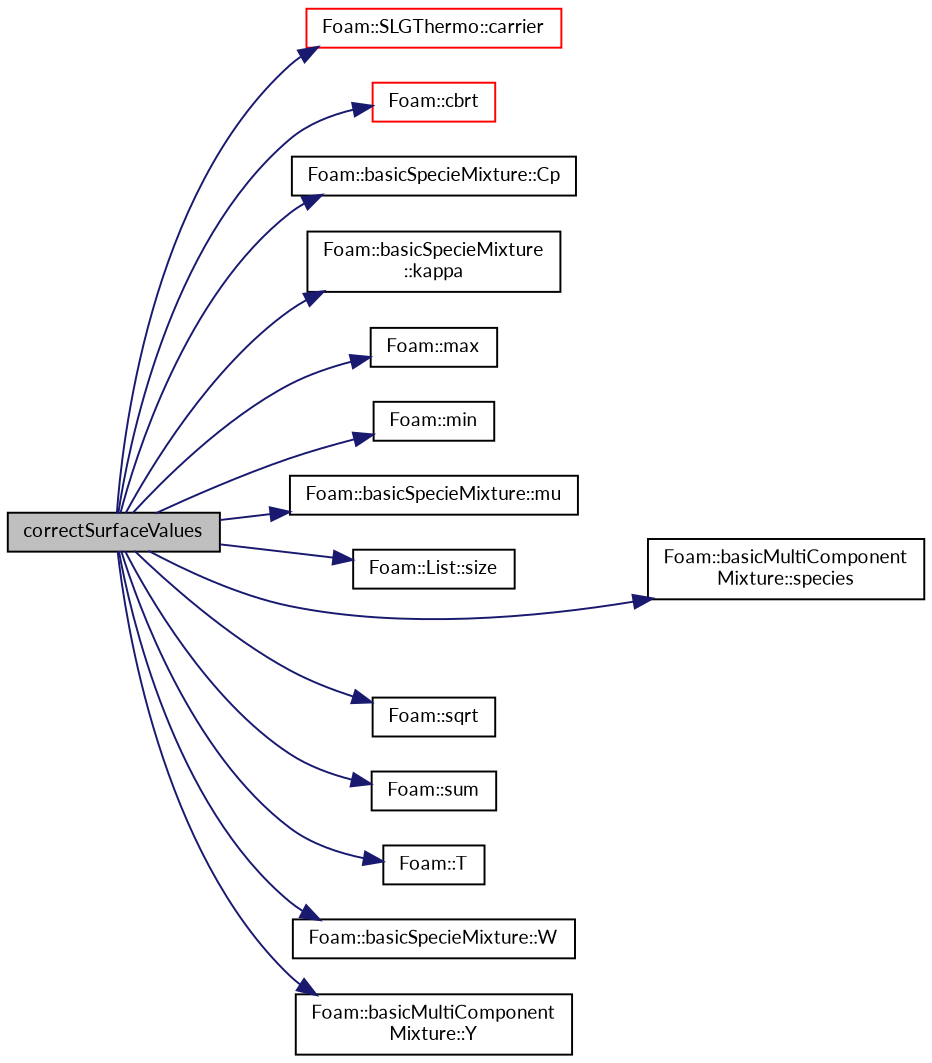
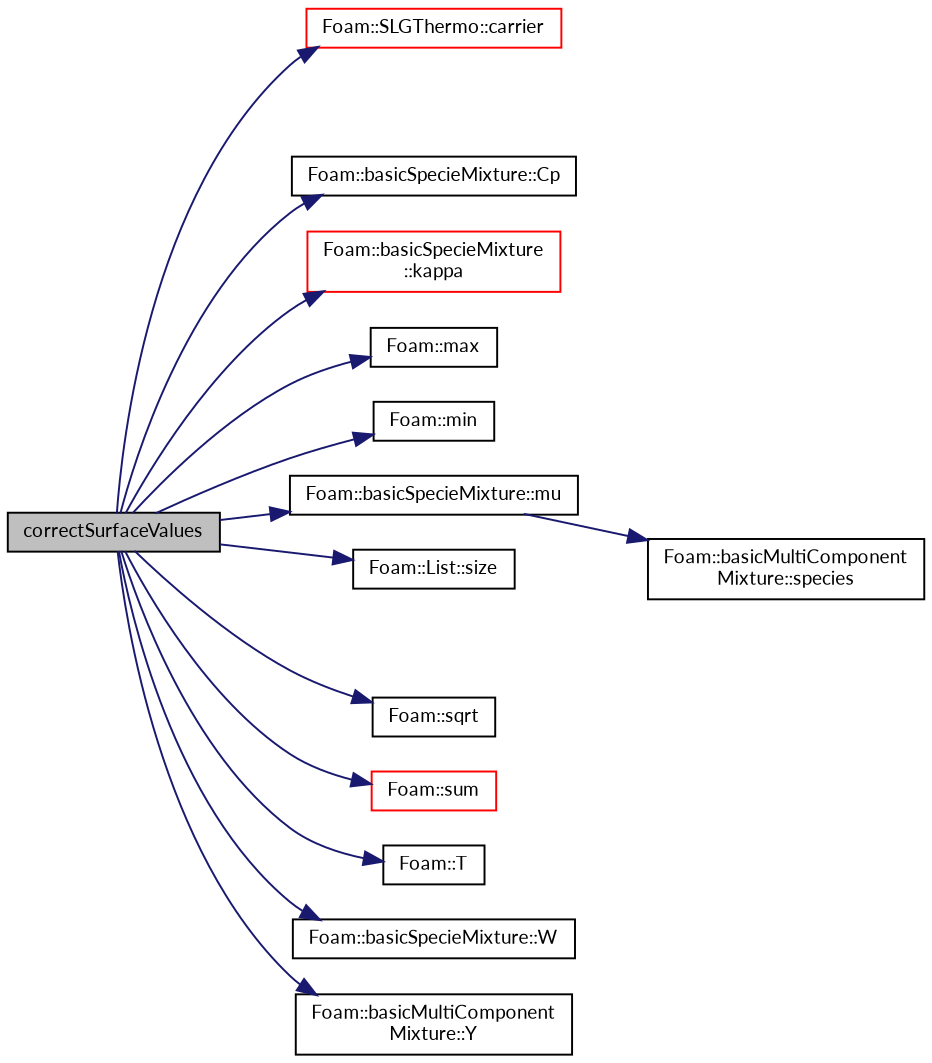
node "Foam::cbrt": removed
node "Foam::basicSpecieMixture ::kappa": color black -> red
edge "correctSurfaceValues" -> "Foam::basicMultiComponent Mixture::species": now "Foam::basicSpecieMixture::mu" -> "Foam::basicMultiComponent Mixture::species"
node "Foam::sum": color black -> red
